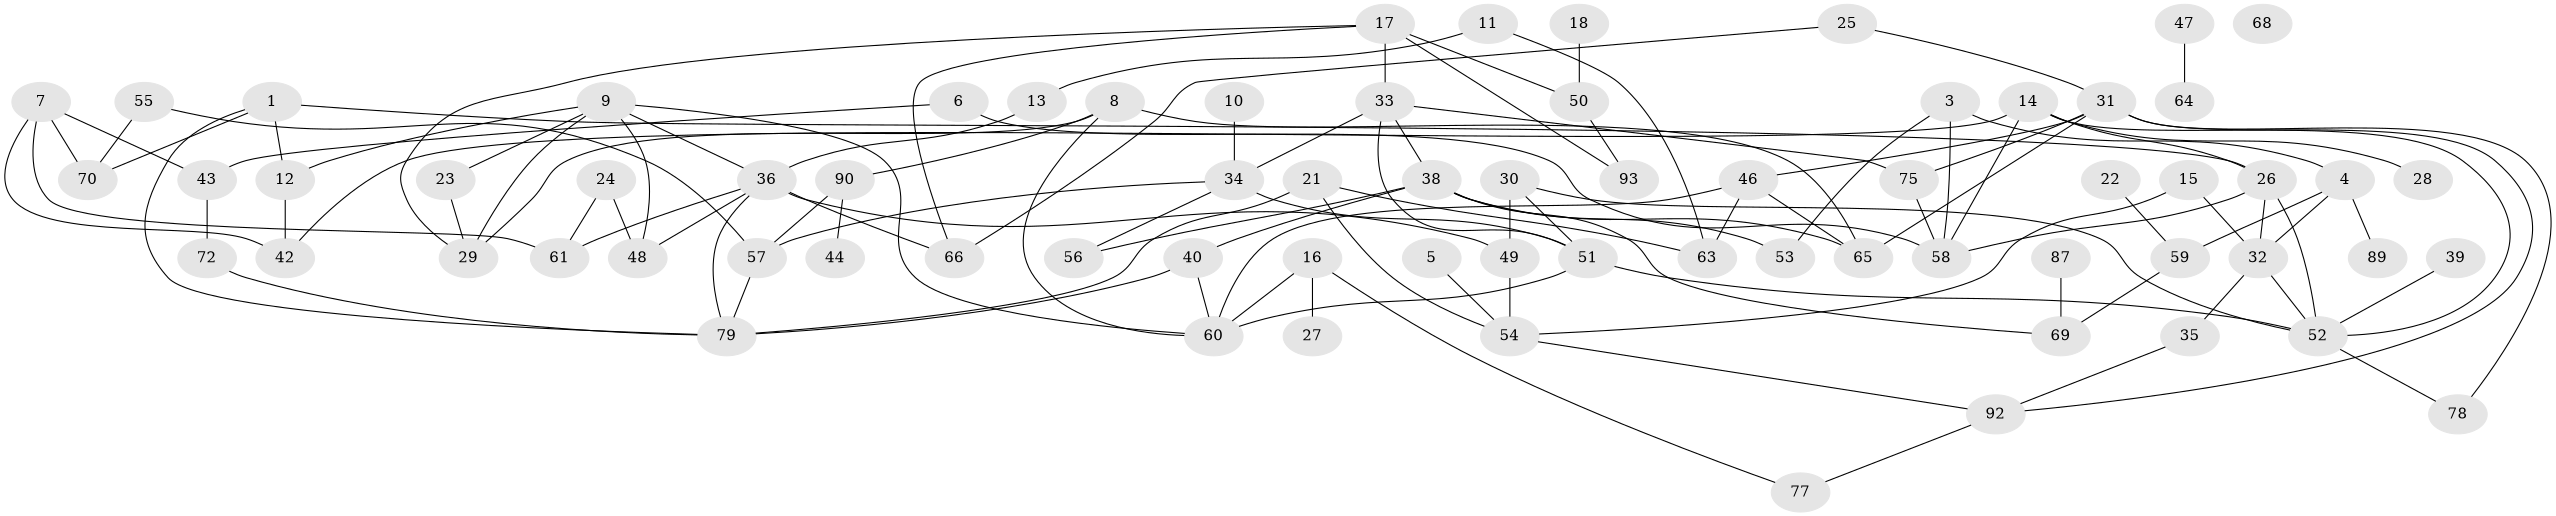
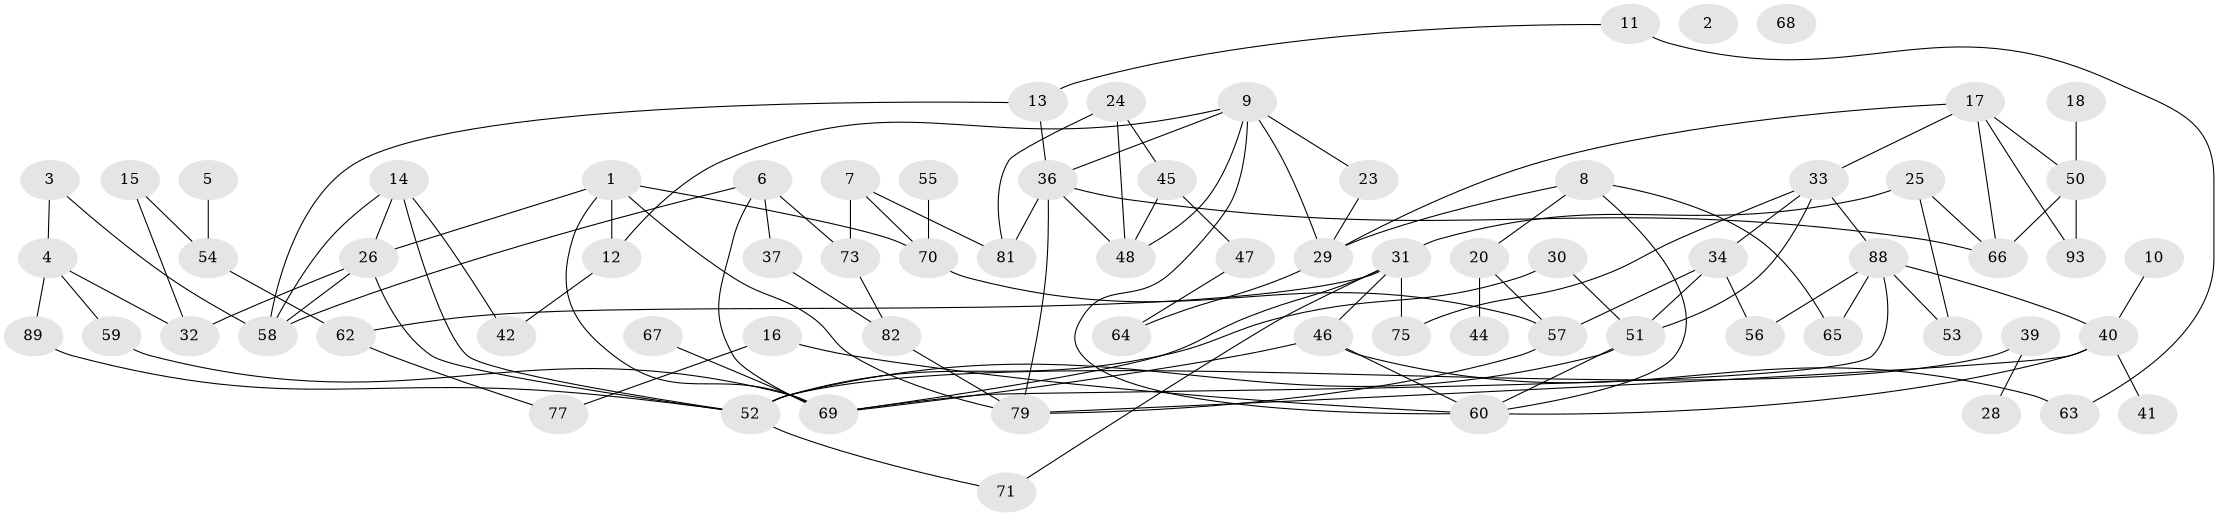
node "2": added
edge "55" -- "57": now "70" -- "57"
edge "10" -- "34": now "10" -- "40"
edge "14" -- "28": now "39" -- "28"
edge "31" -- "65": now "31" -- "69"
edge "3" -- "53": now "25" -- "53"
node "43": label "43" -> "73"
node "90": label "90" -> "20"
node "45": added
node "21": removed
node "38": label "38" -> "88"
node "22": removed
edge "46" -- "65": now "46" -- "69"
edge "50" -- "66": added
edge "75" -- "58": now "13" -- "58"
edge "7" -- "42": removed
node "72": label "72" -> "82"
node "61": label "61" -> "81"
node "37": added
node "49": removed
node "87": label "87" -> "67"
edge "32" -- "52": now "89" -- "52"
edge "29" -- "64": added
edge "6" -- "69": added
node "27": removed
node "35": removed
edge "1" -- "69": added
node "92": label "92" -> "62"
node "41": added
node "78": label "78" -> "71"
